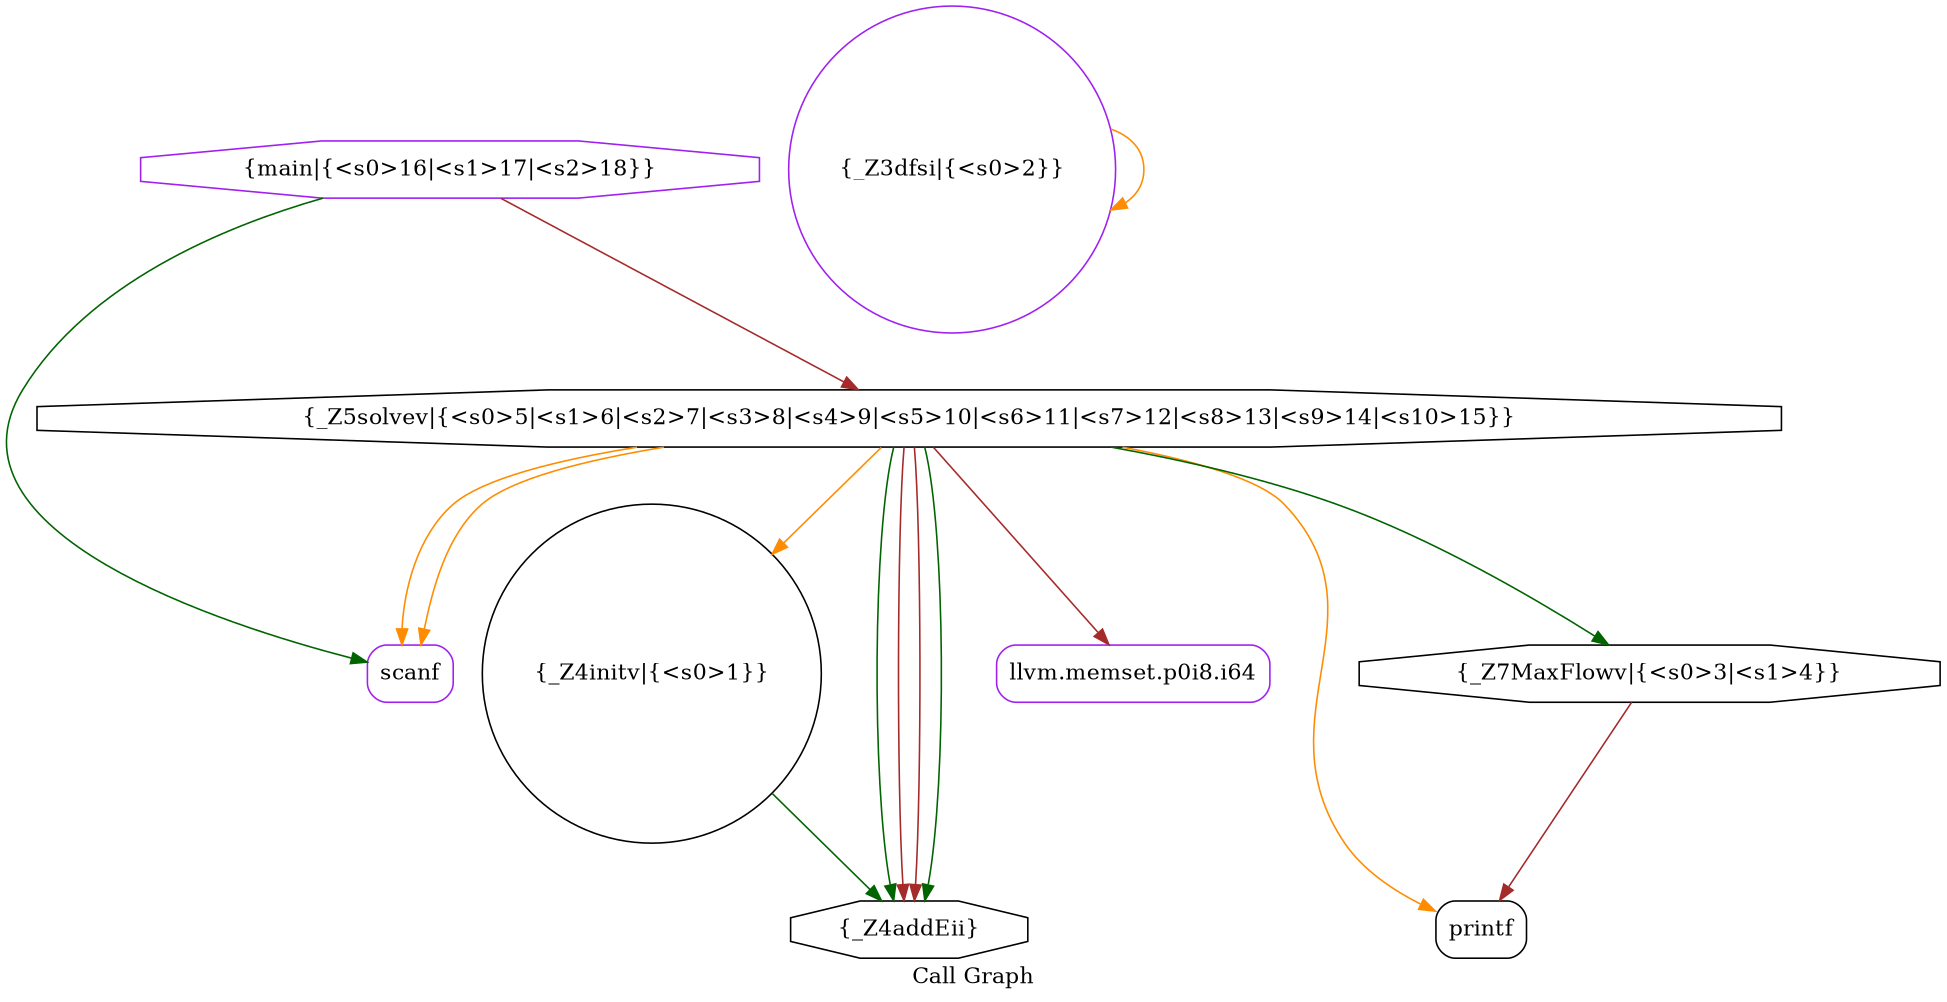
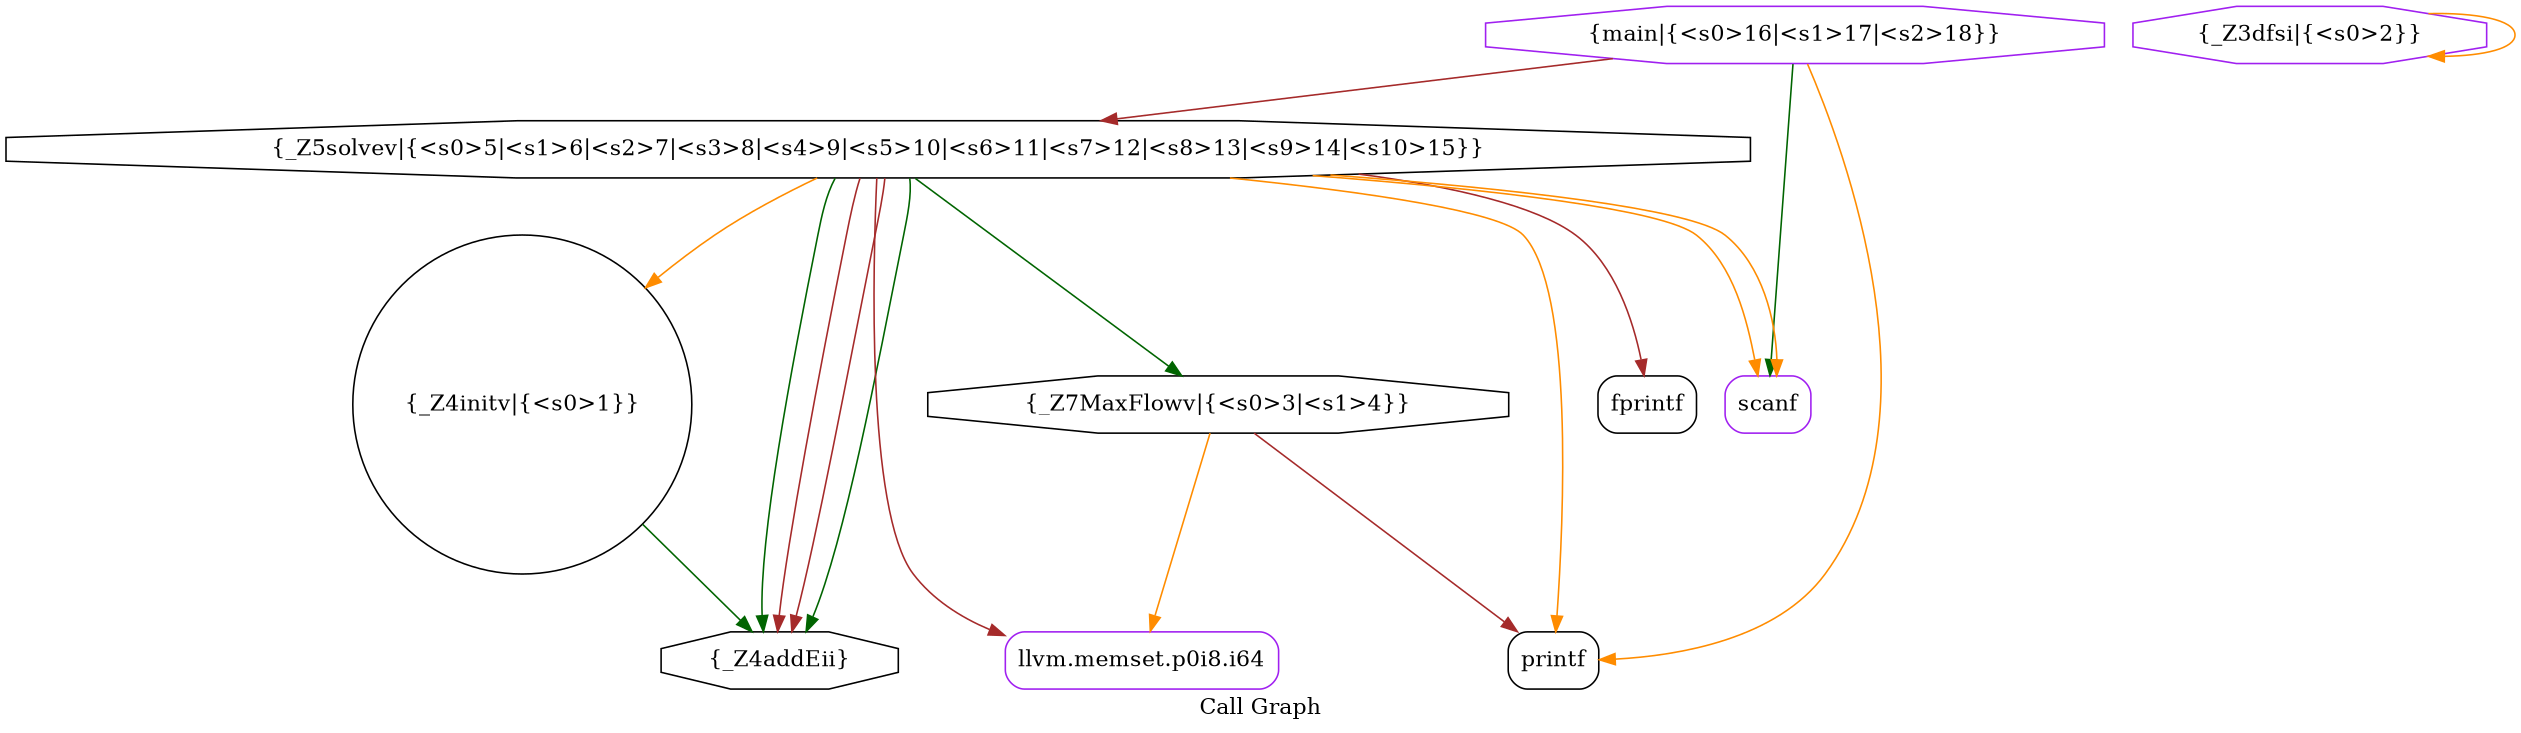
node "{_Z3dfsi|{<s0>2}}": shape circle -> octagon
node "fprintf": added
edge "{main|{<s0>16|<s1>17|<s2>18}}" -> "printf": added
edge "{_Z7MaxFlowv|{<s0>3|<s1>4}}" -> "llvm.memset.p0i8.i64": added
